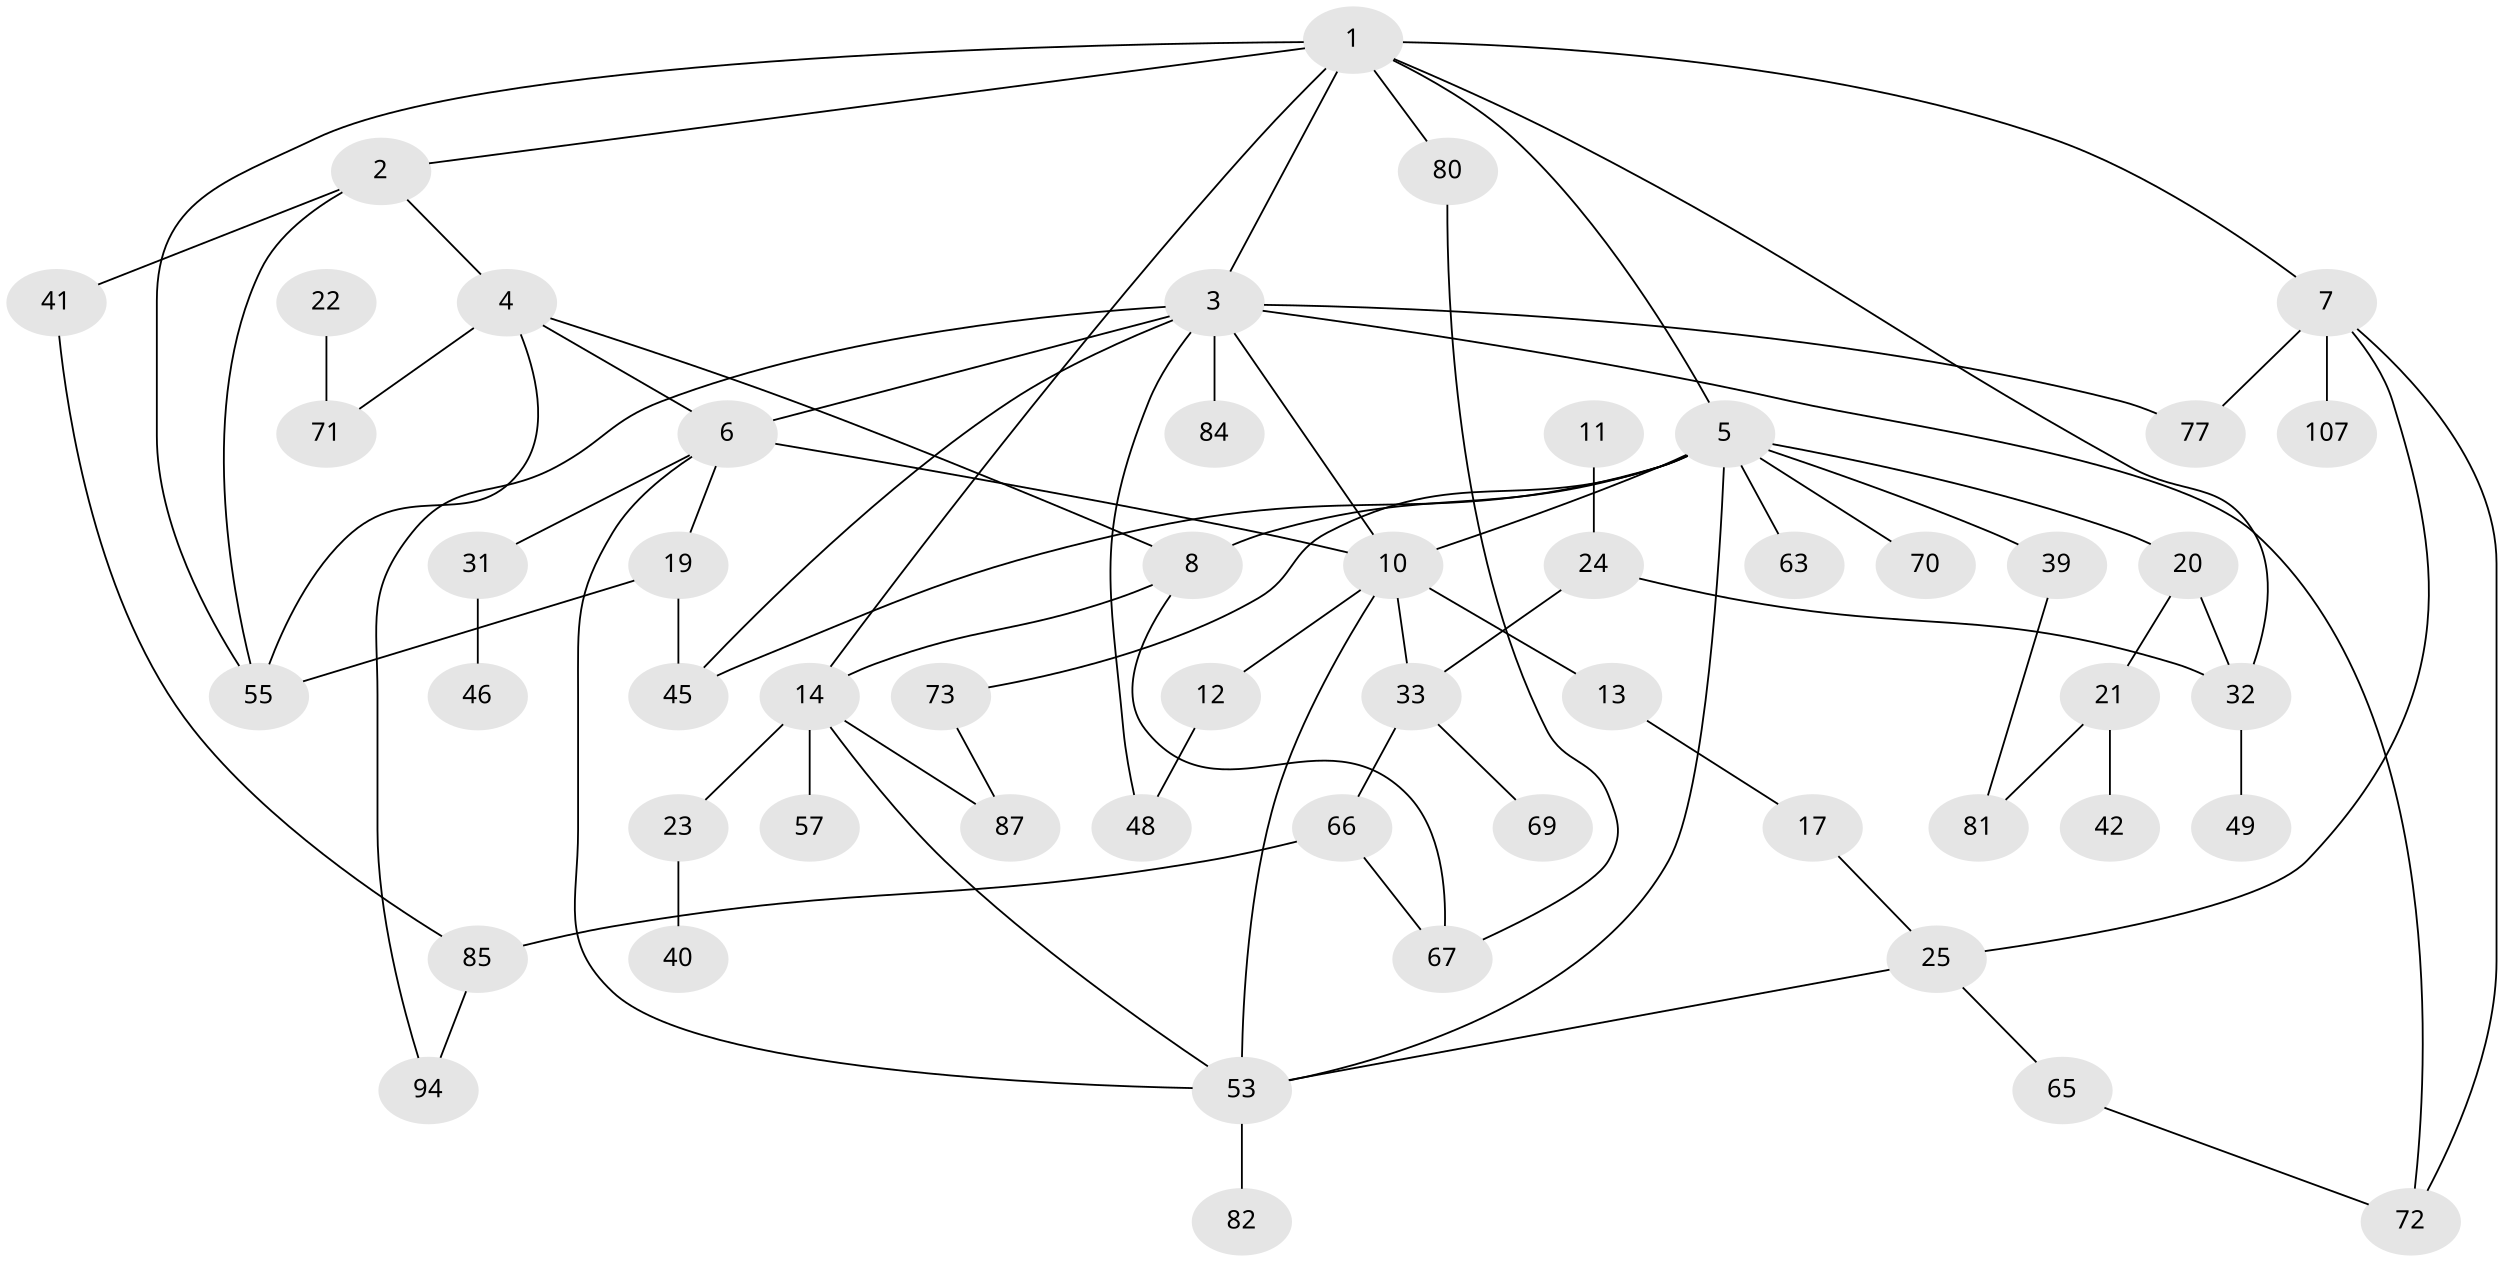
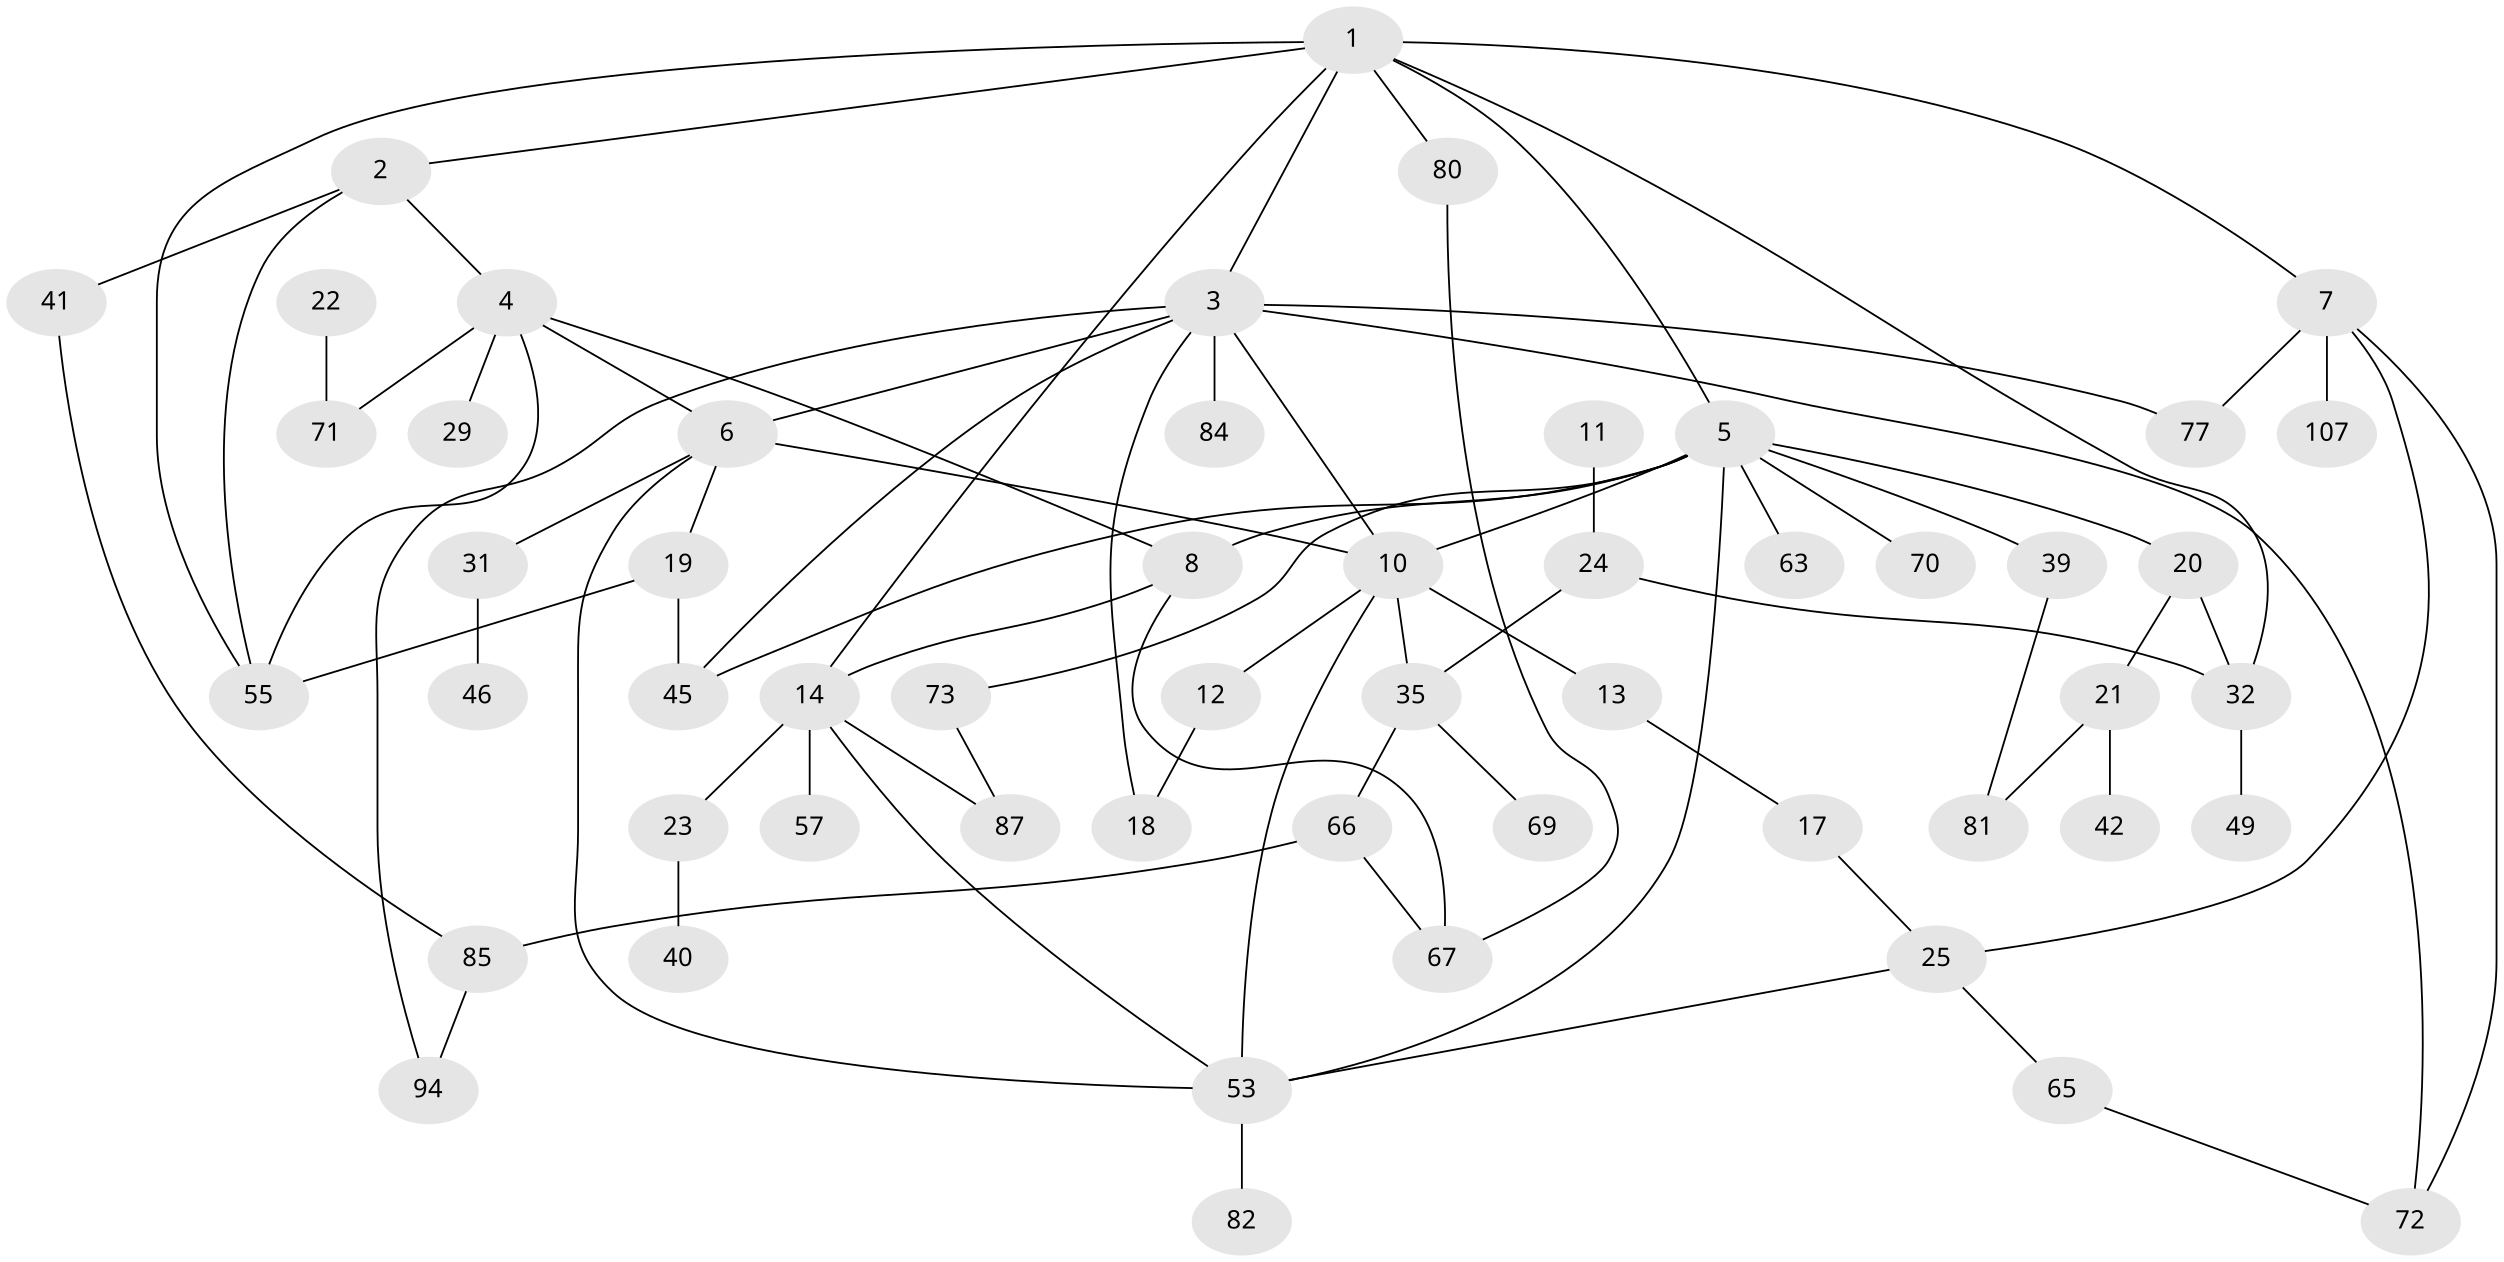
node "29": added
node "33": label "33" -> "35"
node "48": label "48" -> "18"
